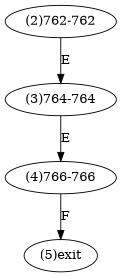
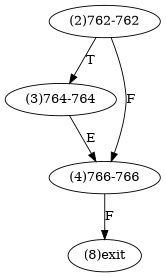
edge "(2)762-762" -> "(3)764-764": label "E" -> "T"
edge "(2)762-762" -> "(4)766-766": added, label "F"
node "(5)exit": label "(5)exit" -> "(8)exit"
